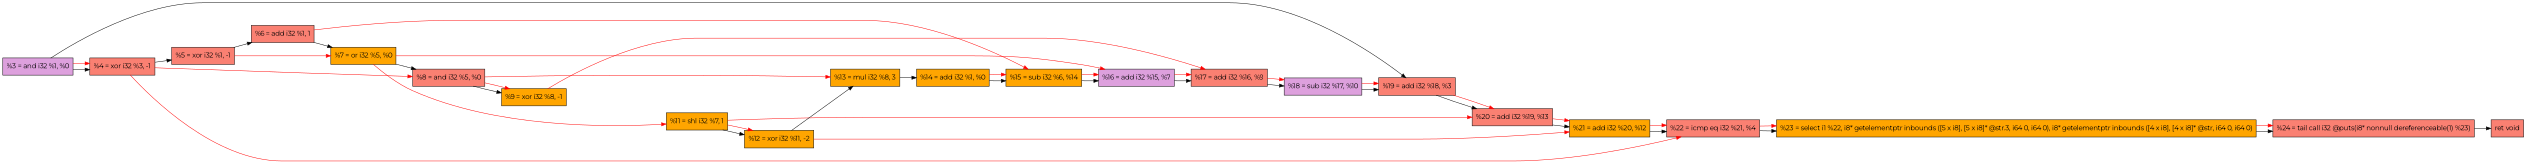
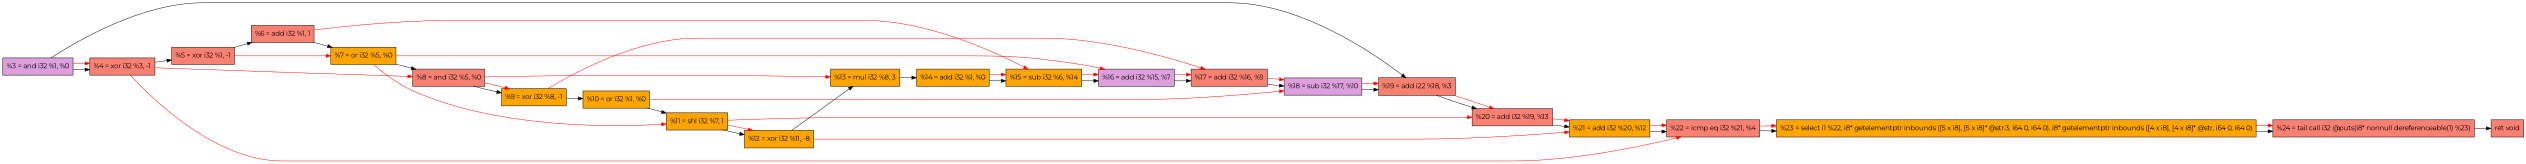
node "%19 = add i32 %18, %3": label "%19 = add i32 %18, %3" -> "%19 = add i22 %18, %3"
node "%10 = or i32 %1, %0": added
node "%12 = xor i32 %11, -2": label "%12 = xor i32 %11, -2" -> "%12 = xor i32 %11, -8"
